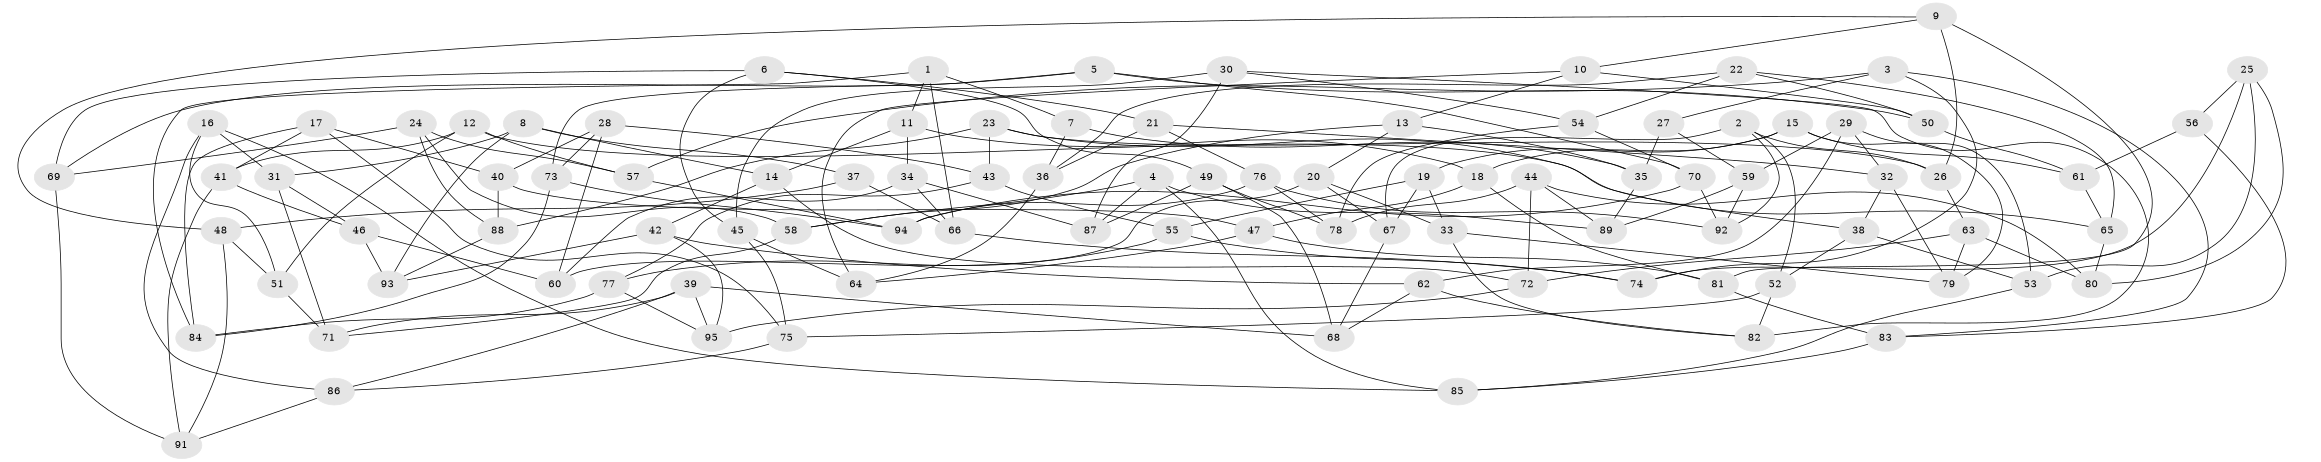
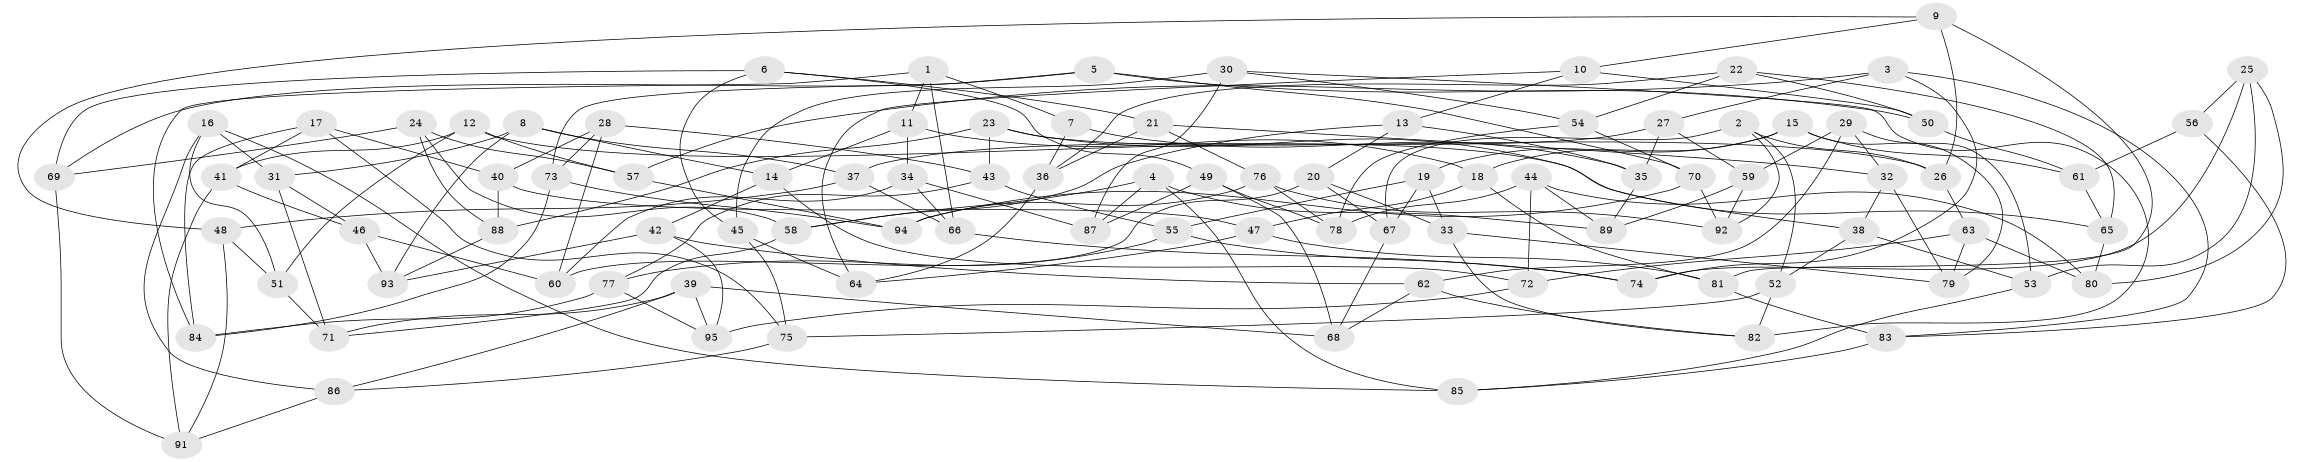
edge "27" -- "37": added
